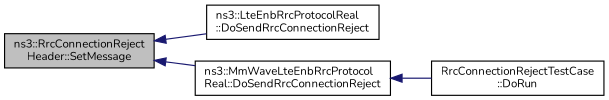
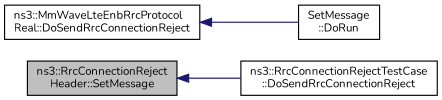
node "ns3::LteEnbRrcProtocolReal ::DoSendRrcConnectionReject": label "ns3::LteEnbRrcProtocolReal ::DoSendRrcConnectionReject" -> "ns3::RrcConnectionRejectTestCase ::DoSendRrcConnectionReject"
edge "ns3::MmWaveLteEnbRrcProtocol Real::DoSendRrcConnectionReject" -> "ns3::RrcConnectionReject Header::SetMessage": removed
node "RrcConnectionRejectTestCase ::DoRun": label "RrcConnectionRejectTestCase ::DoRun" -> "SetMessage ::DoRun"
